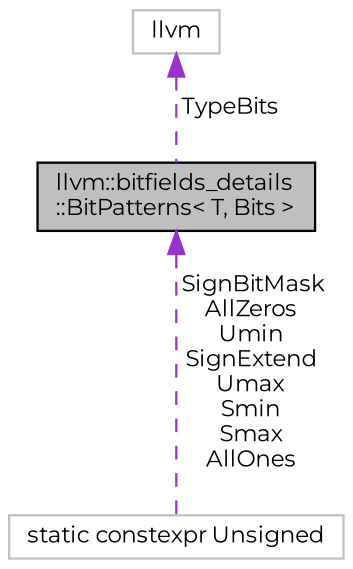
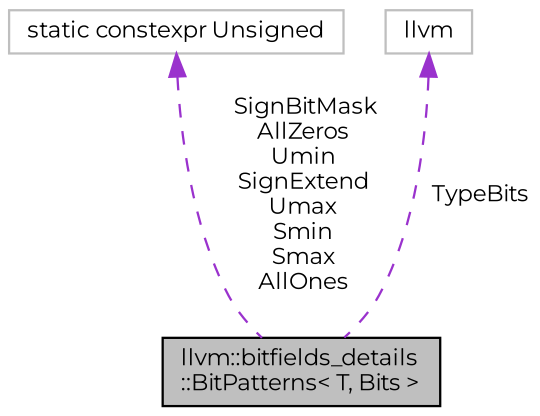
edge "static constexpr Unsigned" -> "llvm::bitfields_details ::BitPatterns< T, Bits >": reversed
